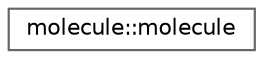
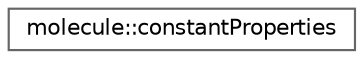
node "molecule::molecule": label "molecule::molecule" -> "molecule::constantProperties"
